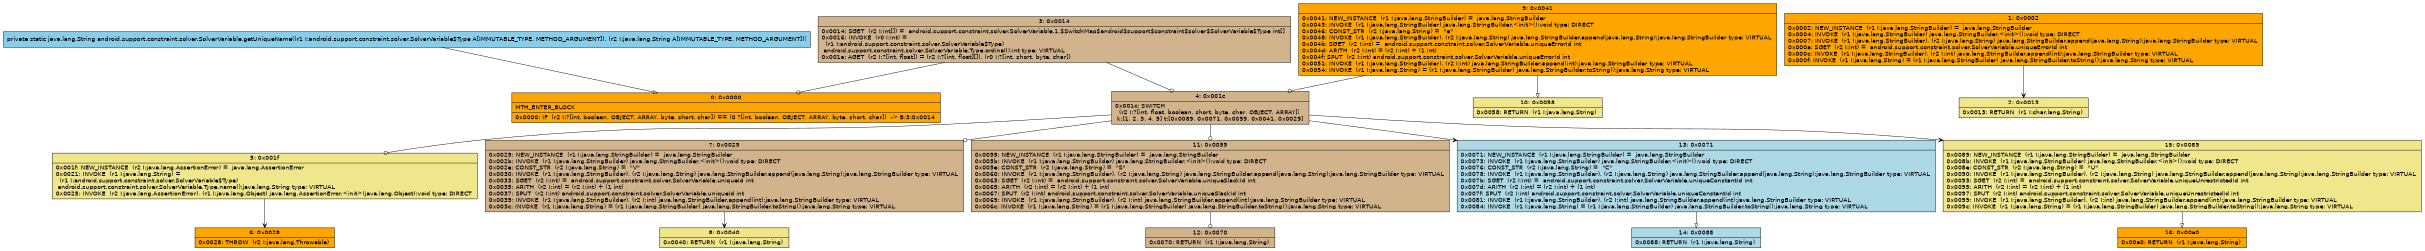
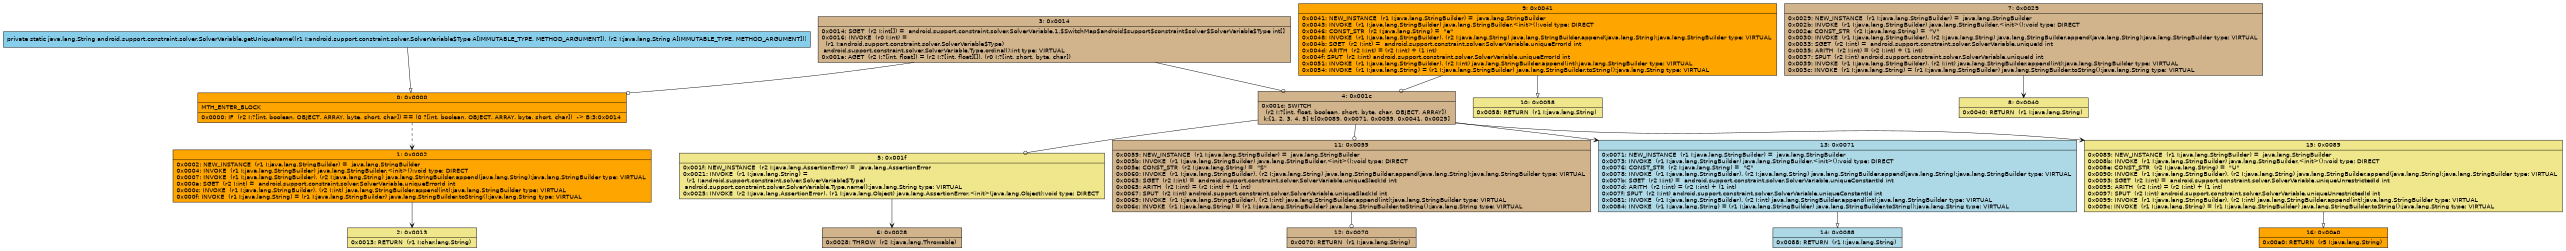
edge "4: 0x001c" -> "7: 0x0029": removed
edge "0: 0x0000" -> "1: 0x0002": added
node "6: 0x0028": fillcolor orange -> tan
node "16: 0x00a0": text "0x00a0: RETURN  (r1 I:java.lang.String)" -> "0x00a0: RETURN  (r5 I:java.lang.String)"
